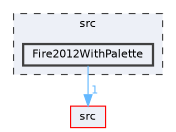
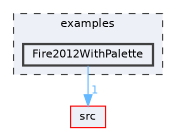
cluster "src": label "src" -> "examples"
